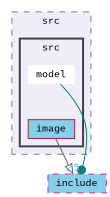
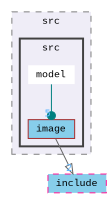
edge "model" -> "include": now "model" -> "image"
